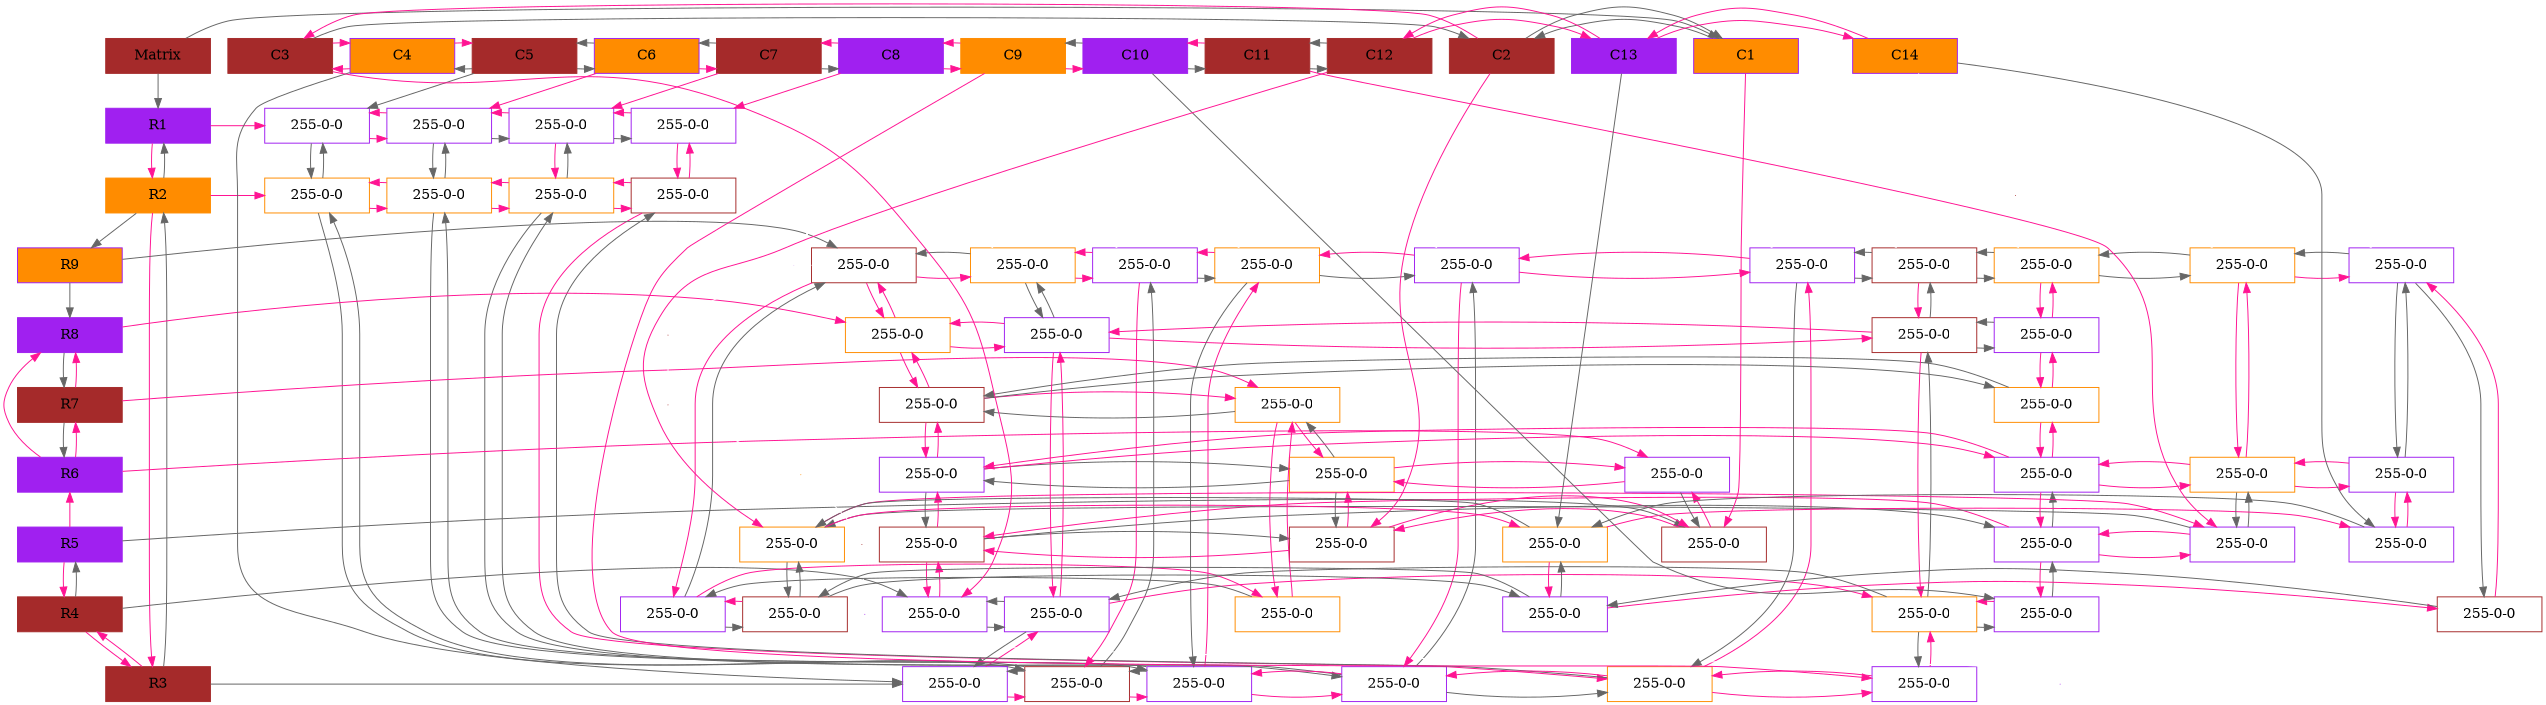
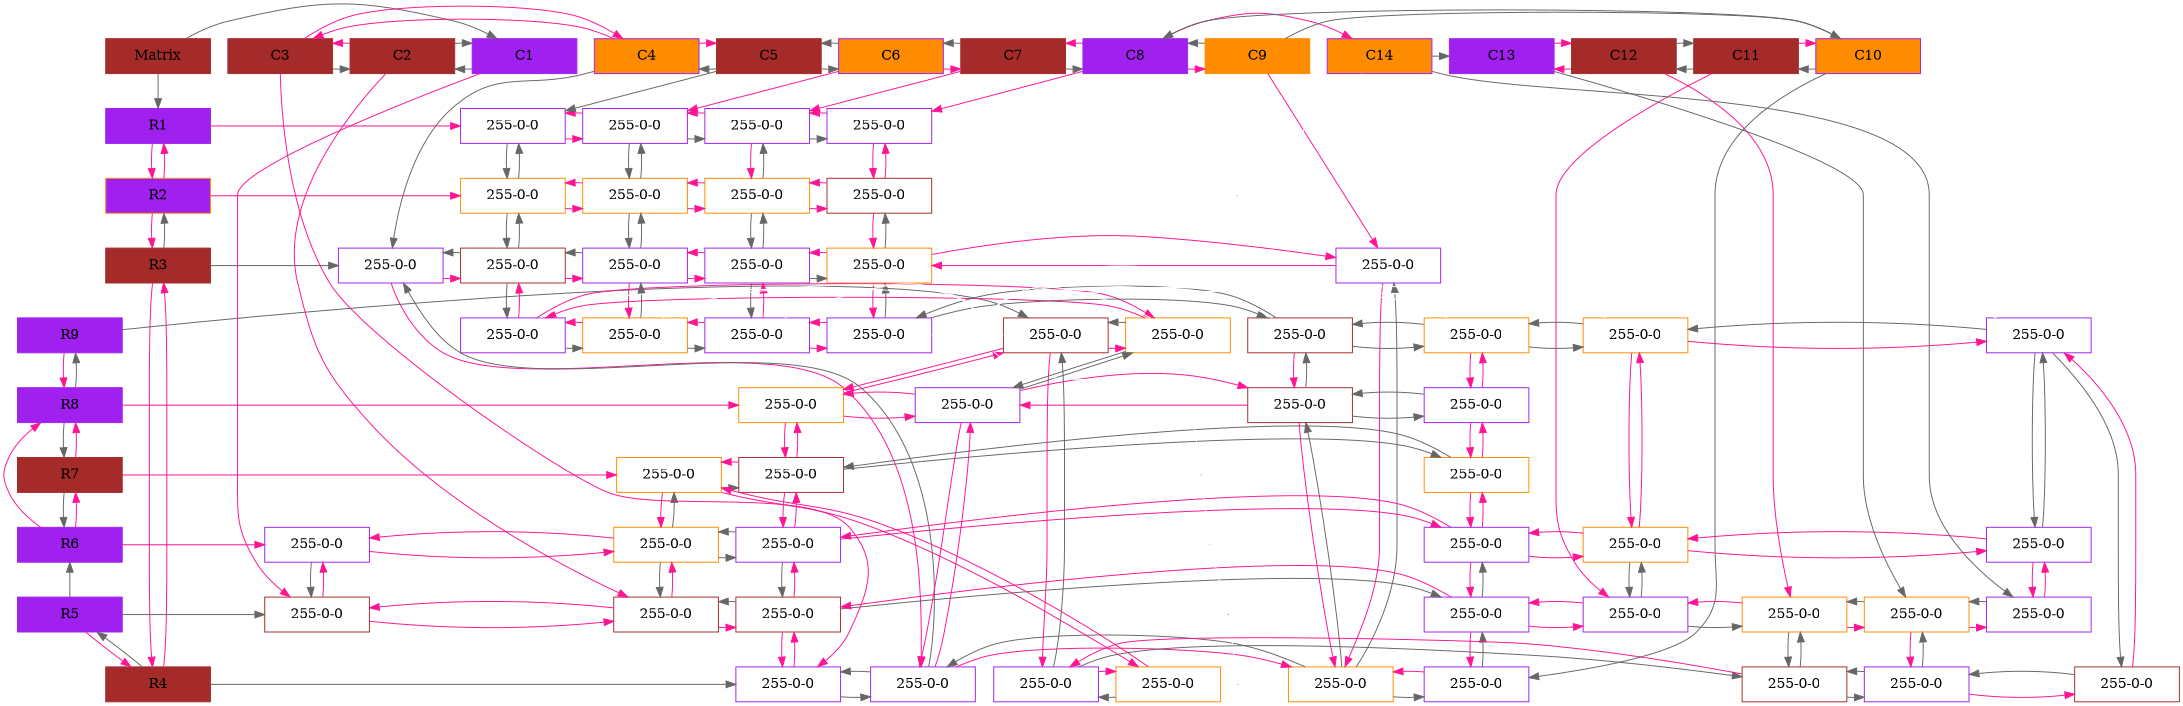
edge "C14" -> "C13": color deeppink -> gray40
edge "C13" -> "C14": now "C8" -> "C14"
edge "C9" -> "C8": color deeppink -> gray40
edge "C10" -> "C9": now "C10" -> "C8"
node "C10": fillcolor purple -> darkorange
node "C1": fillcolor darkorange -> purple
edge "C9" -> "C10": color deeppink -> gray40
edge "R2" -> "R1": color gray40 -> deeppink
node "R2": fillcolor darkorange -> purple
edge "R2" -> "R9": now "R8" -> "R9"
node "R9": fillcolor darkorange -> purple
edge "R9" -> "R8": color gray40 -> deeppink
edge "R5" -> "R6": color deeppink -> gray40
